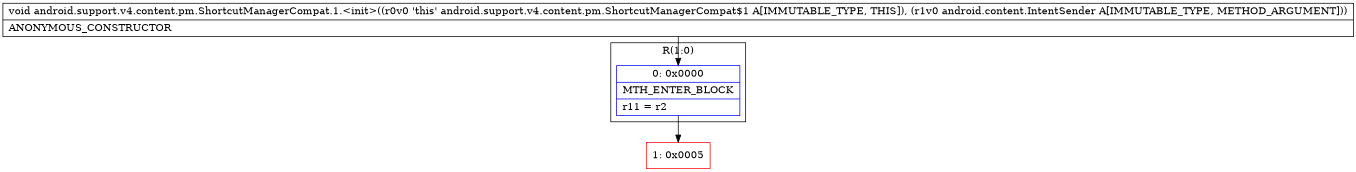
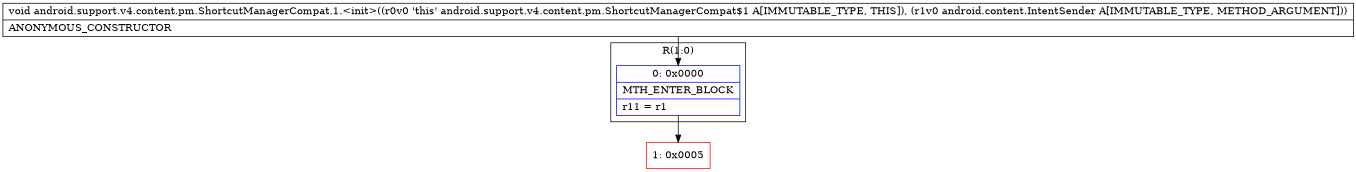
node "0: 0x0000": text "r11 = r2" -> "r11 = r1"
